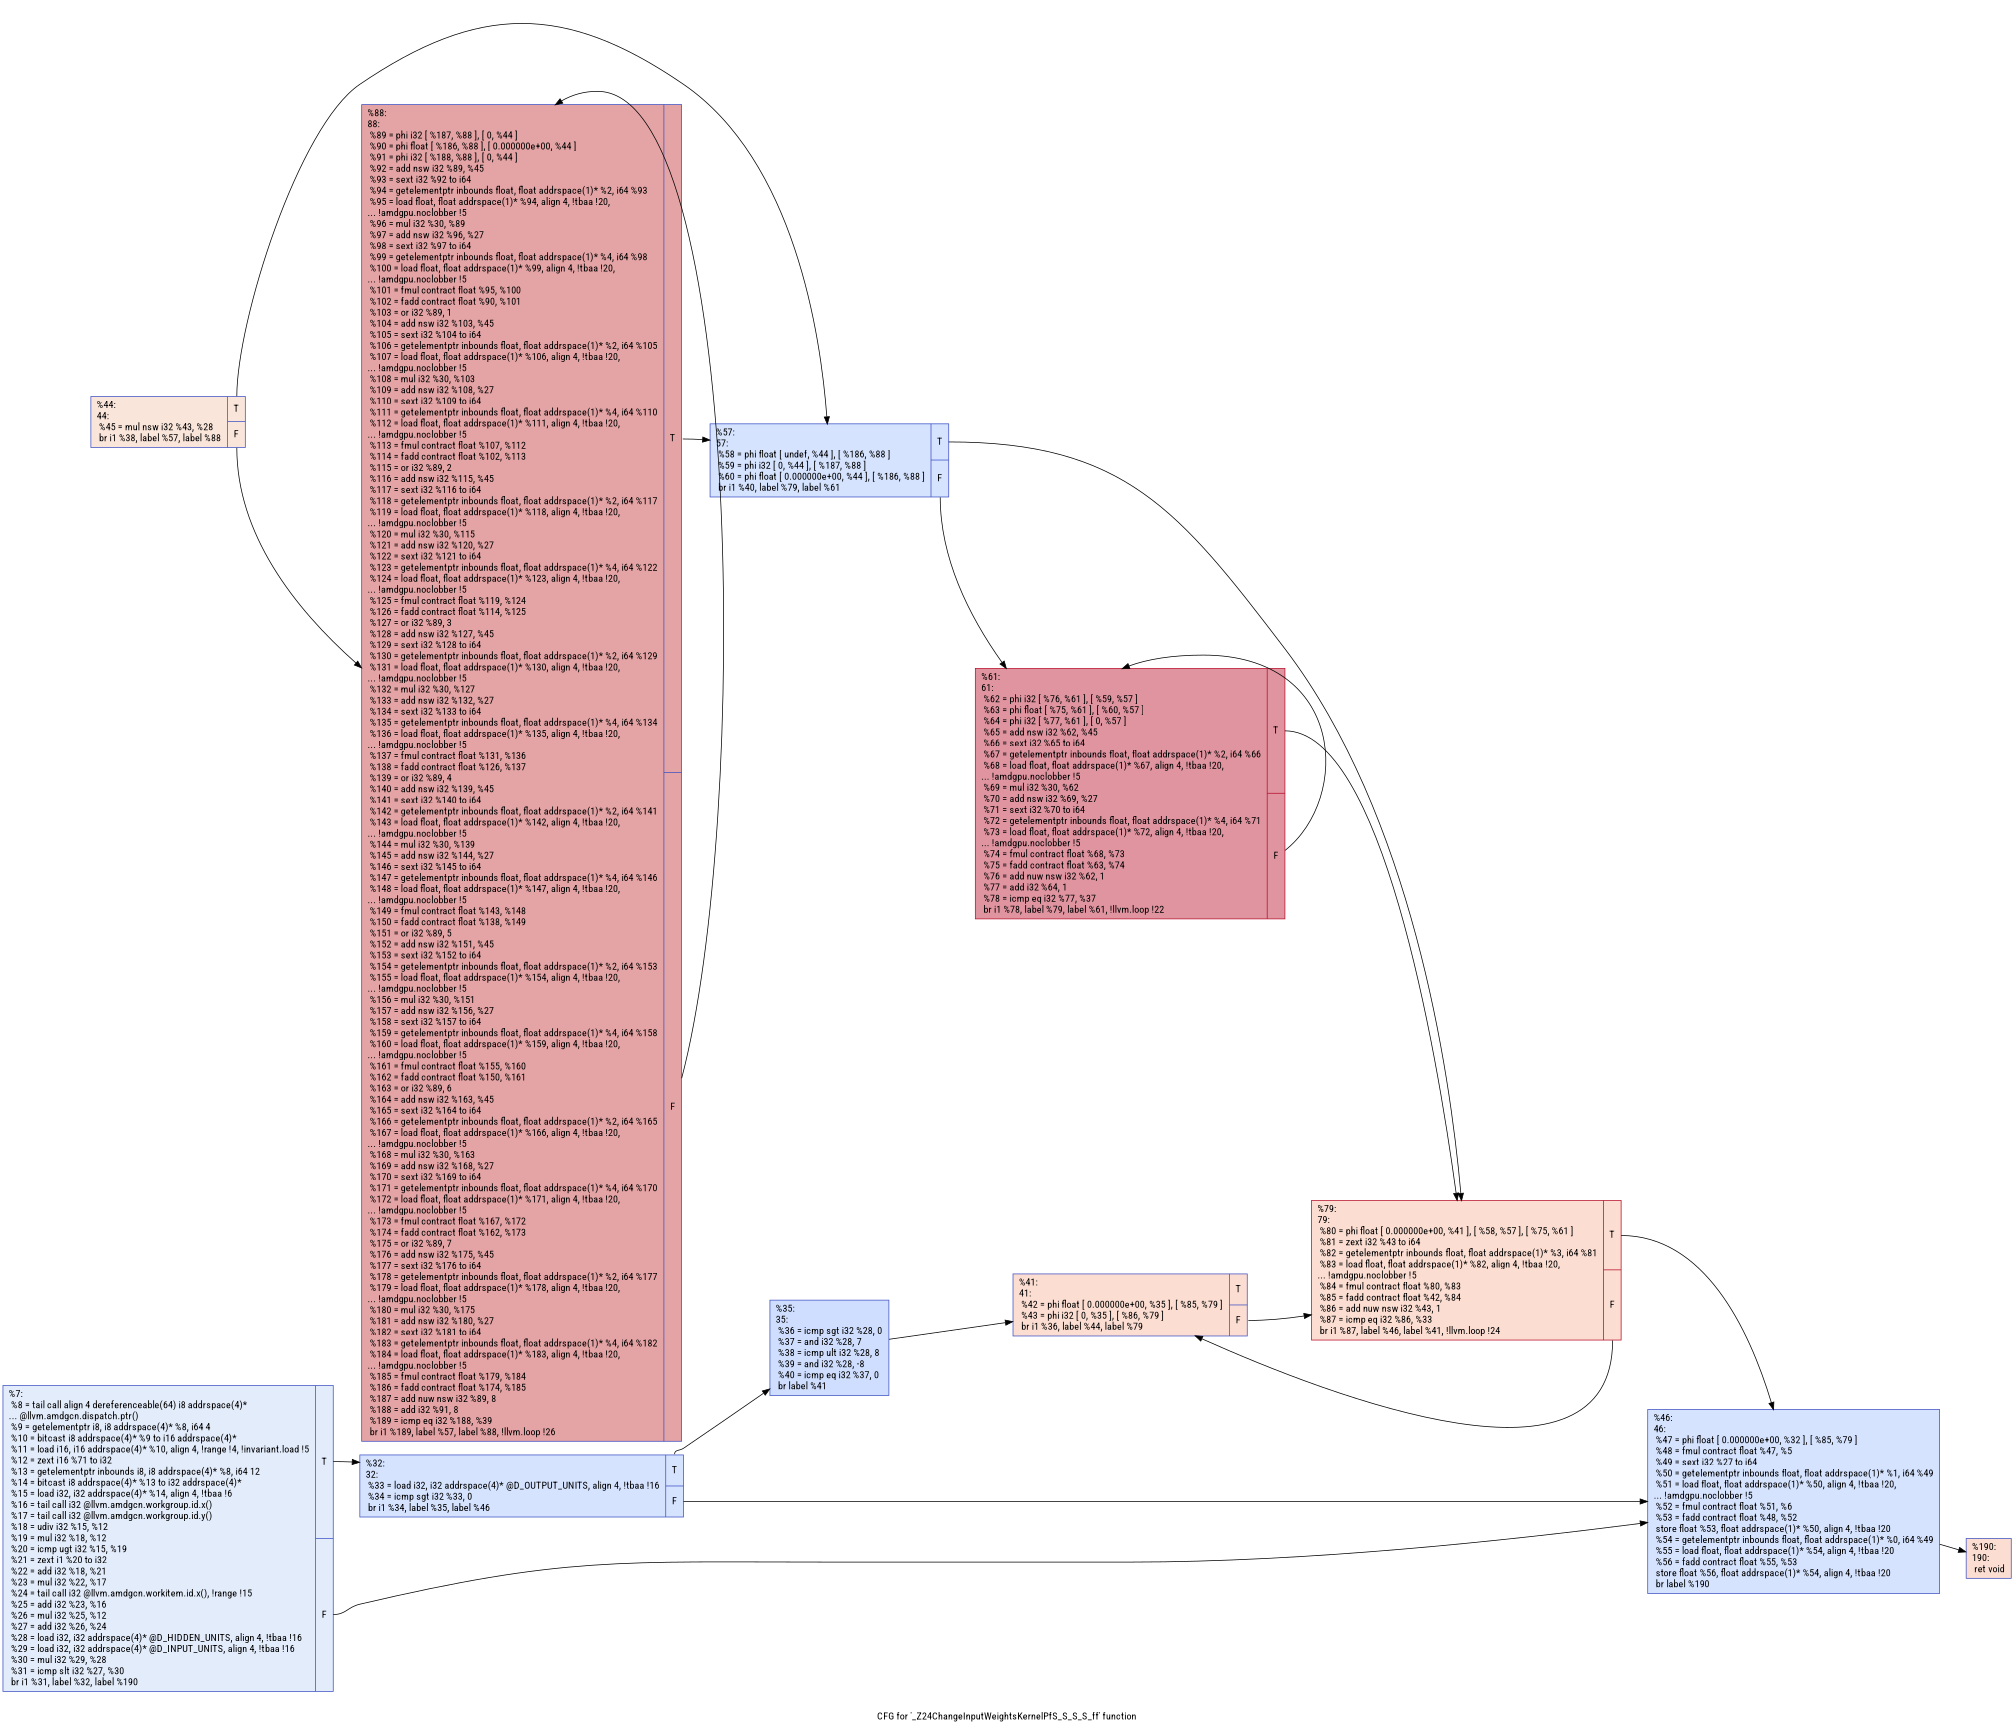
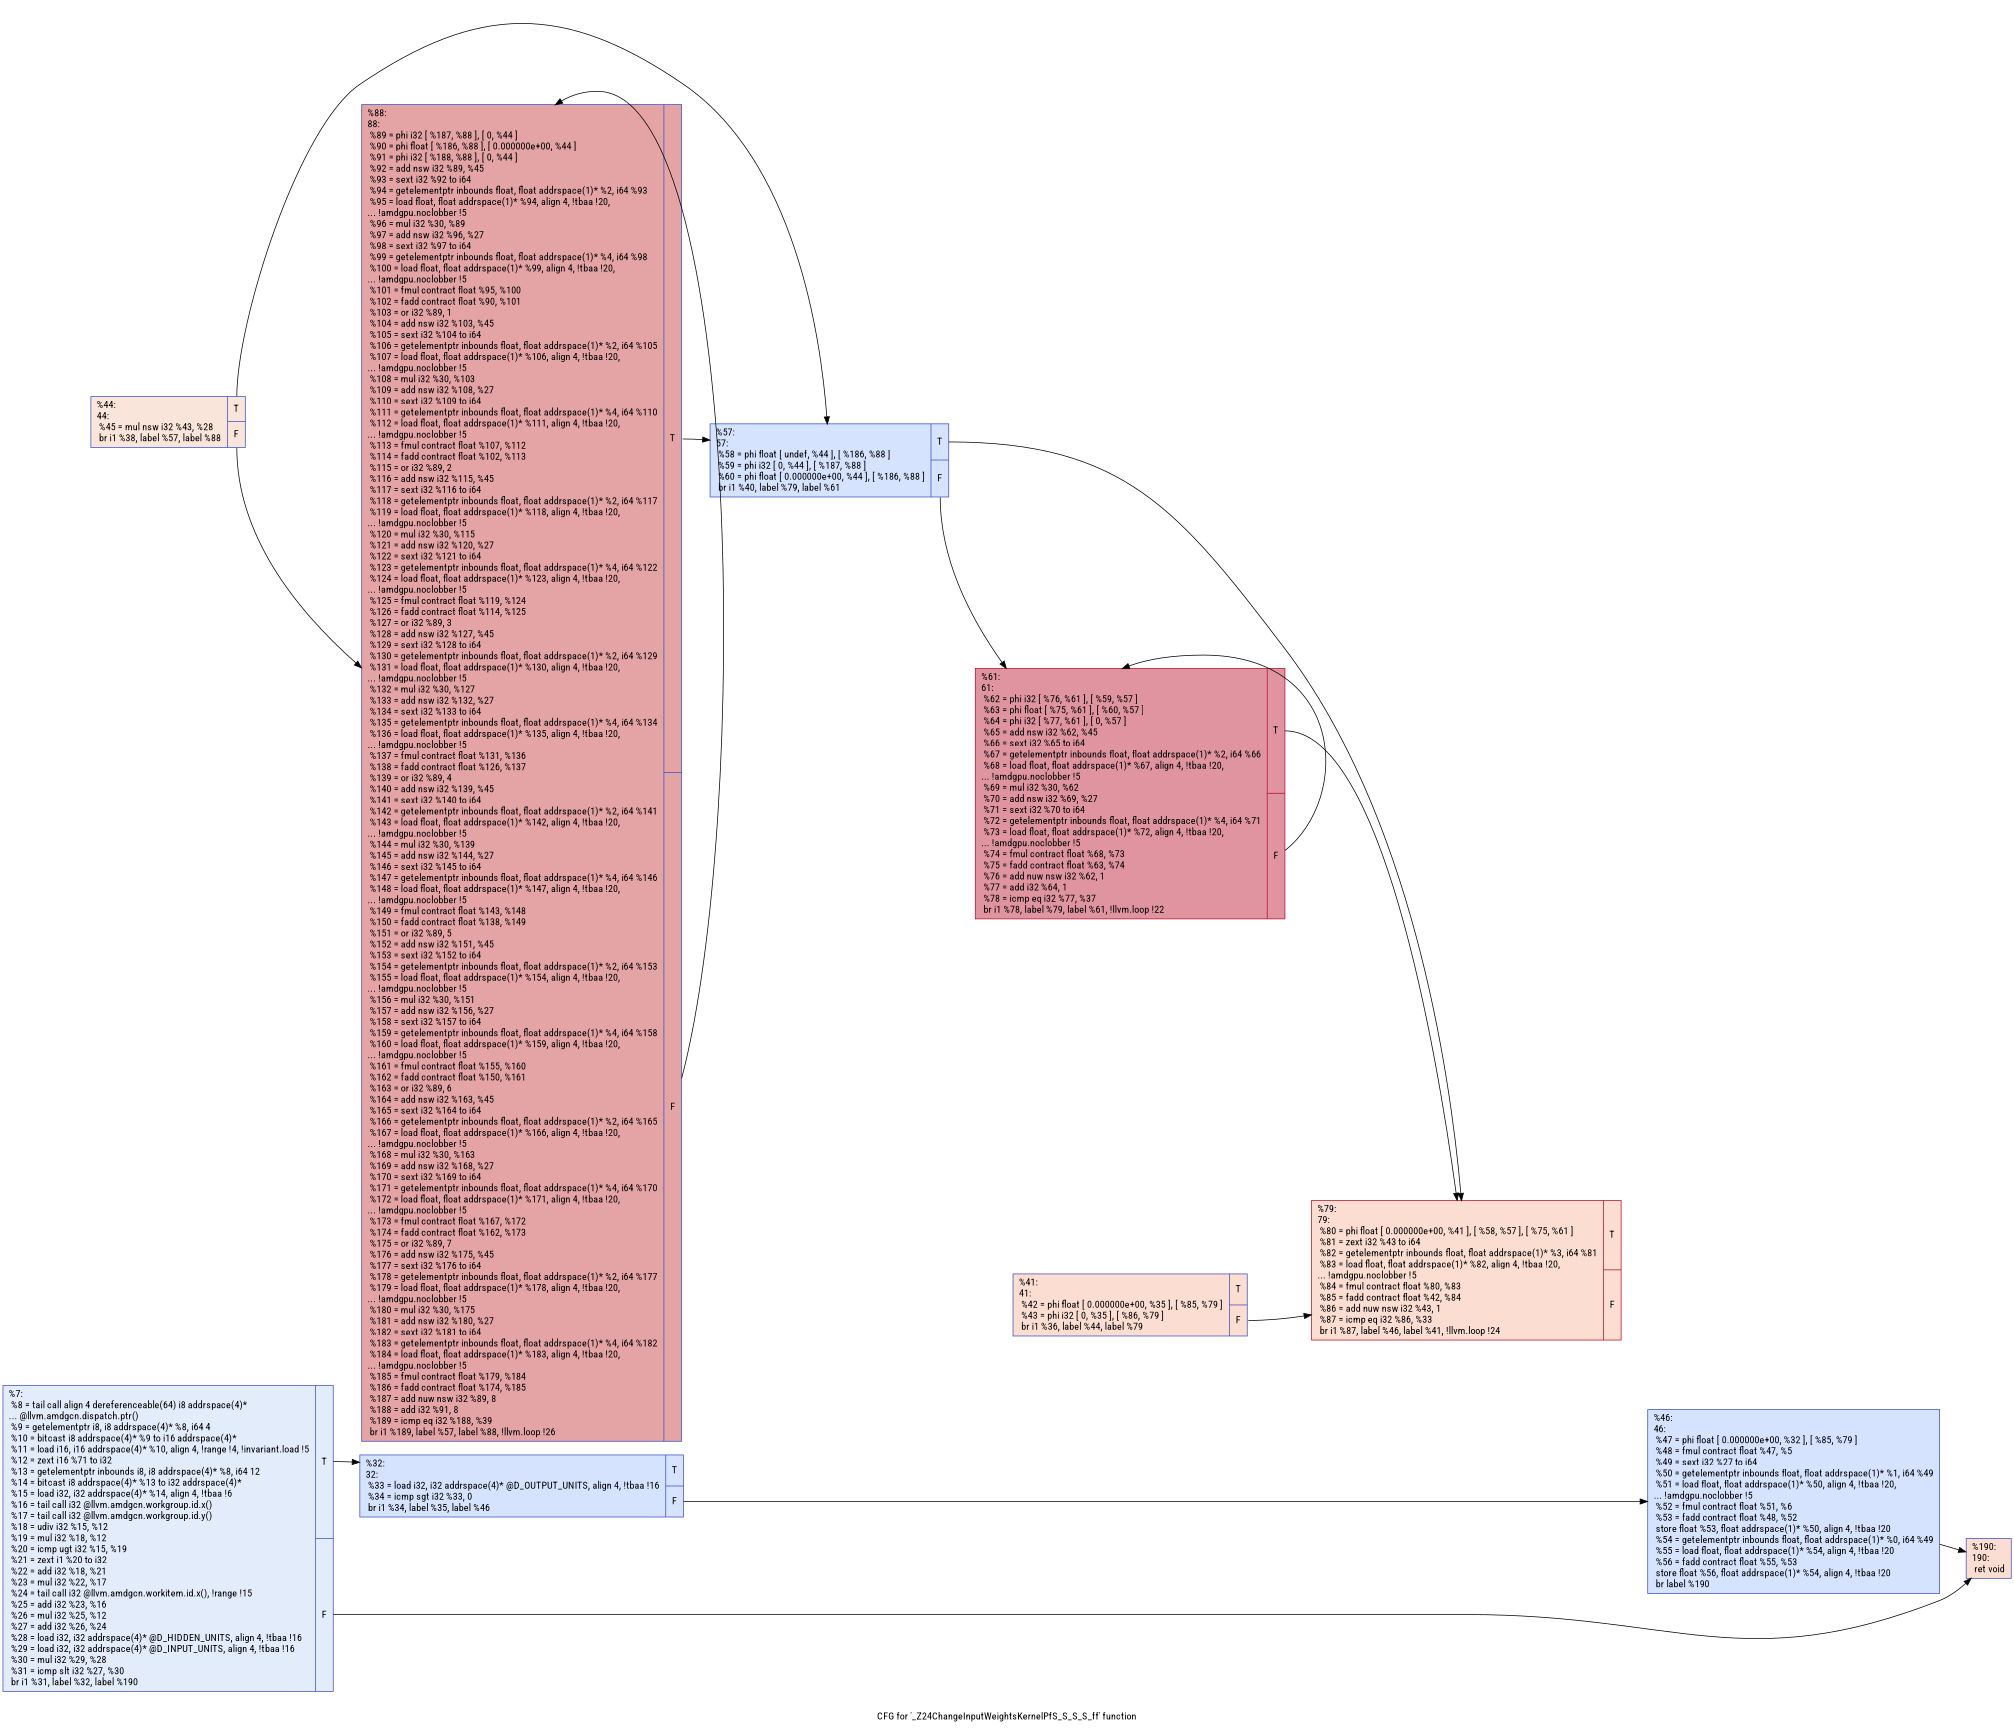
edge "%79:" -> "%46:": removed
node "%35:": removed
edge "%79:" -> "%41:": removed
edge "%7:" -> "%46:": now "%7:" -> "%190:"
